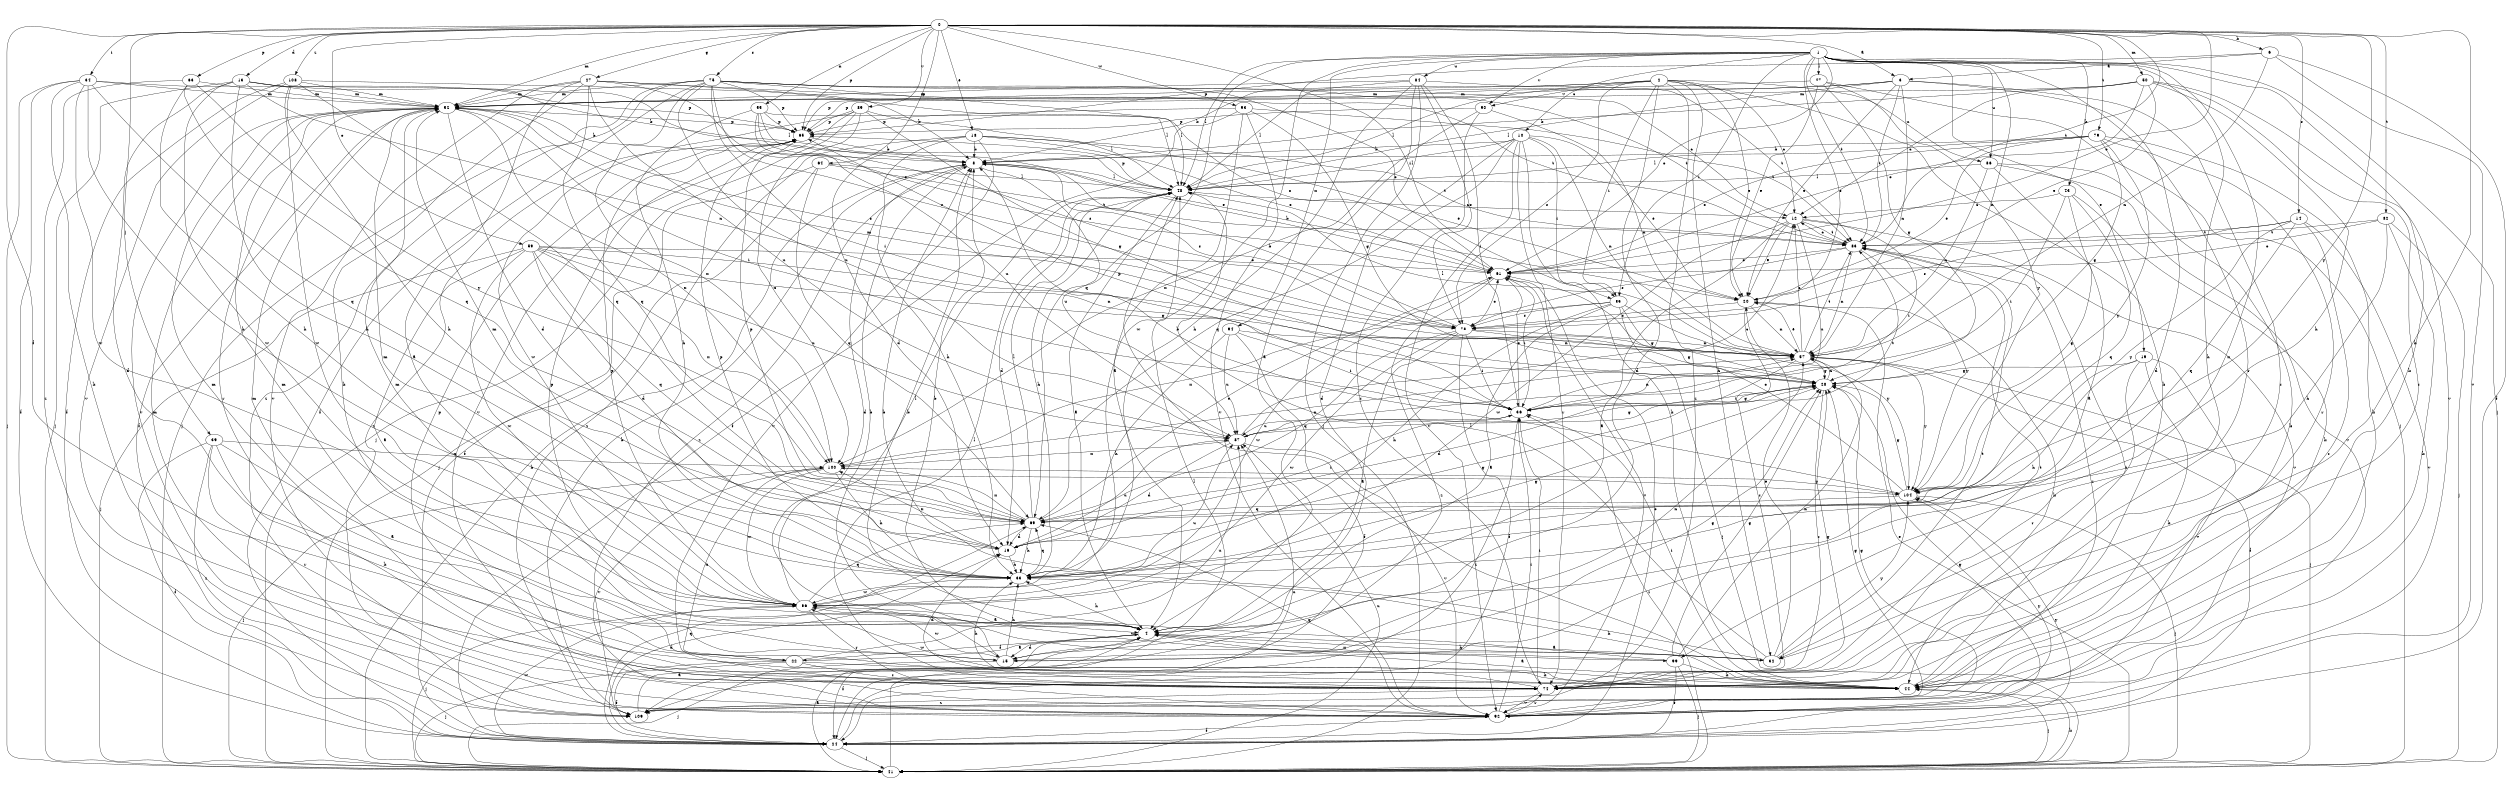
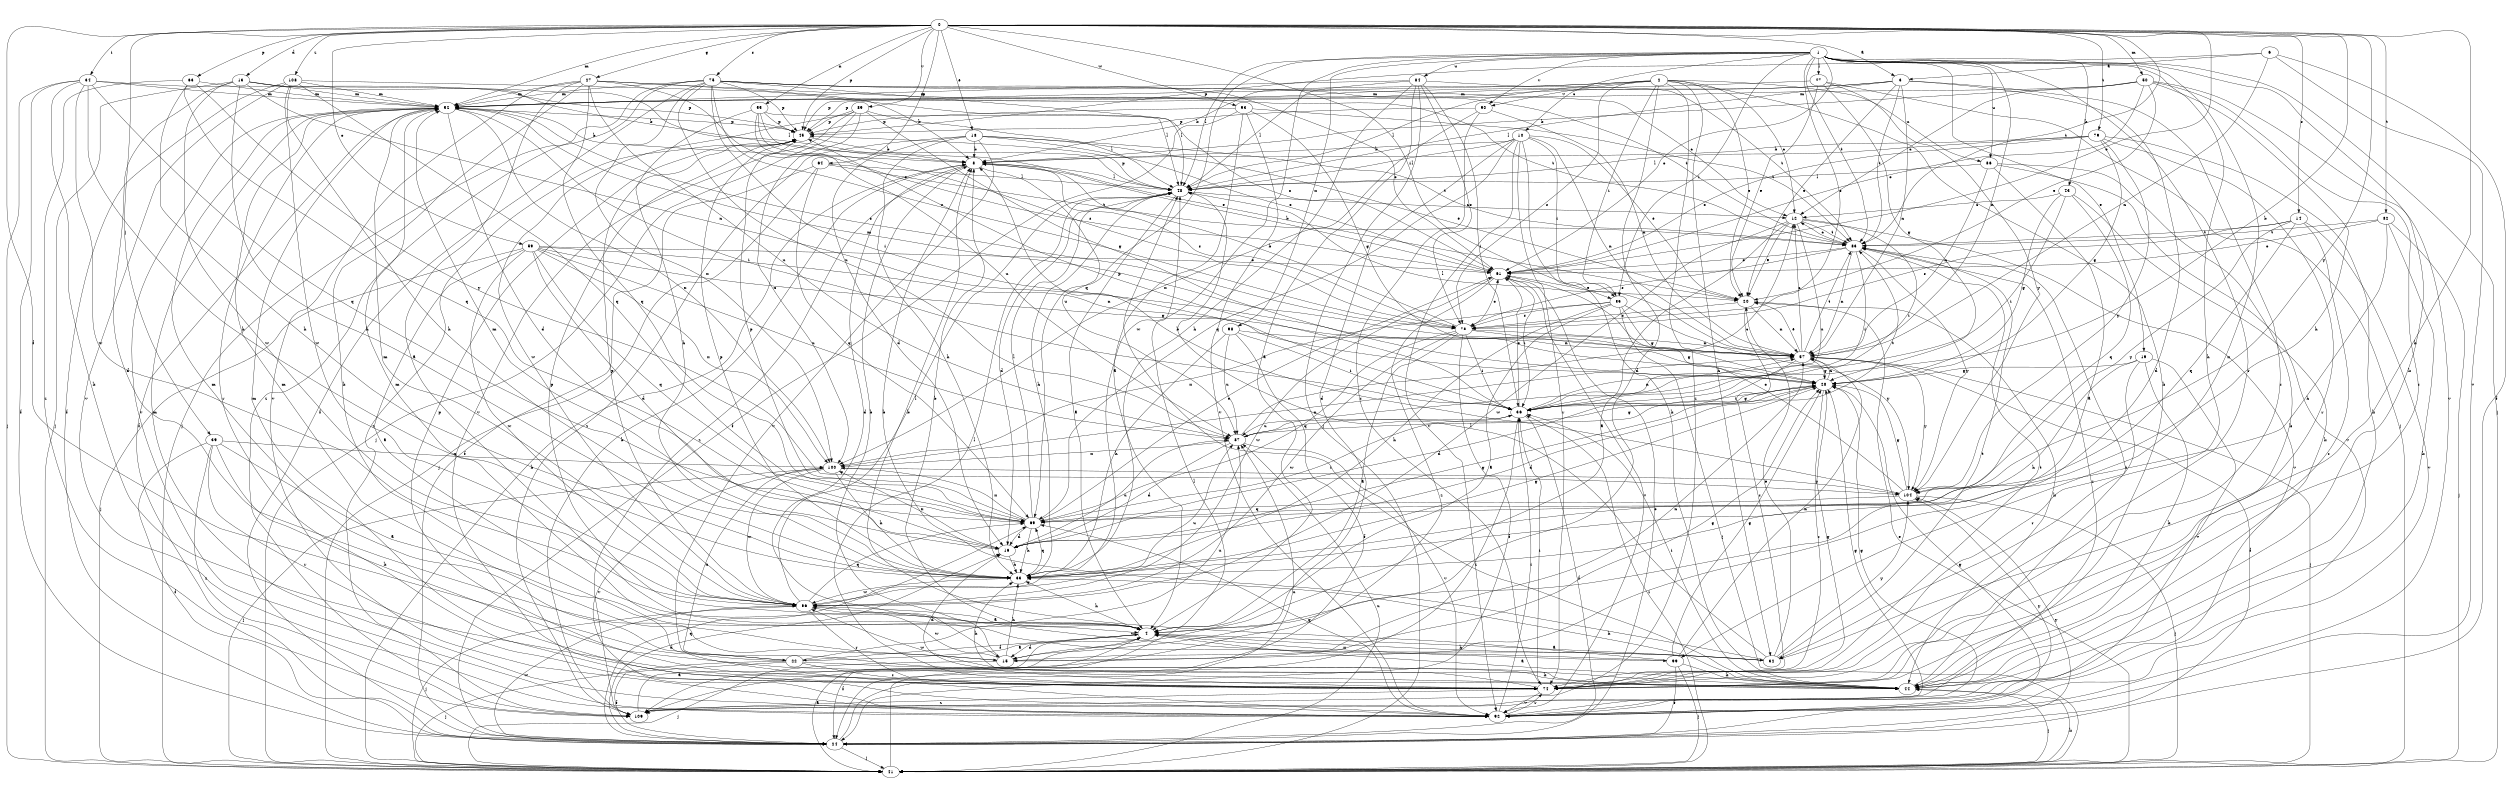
edge "0" -> "6": now "0" -> "36"
node "65": label "65" -> "45"
edge "79" -> "20": now "61" -> "20"
node "94": label "94" -> "98"
edge "43" -> "104": now "43" -> "28"
edge "83" -> "36": added, label "i"
edge "28" -> "16": added, label "d"
edge "92" -> "24": now "36" -> "24"
